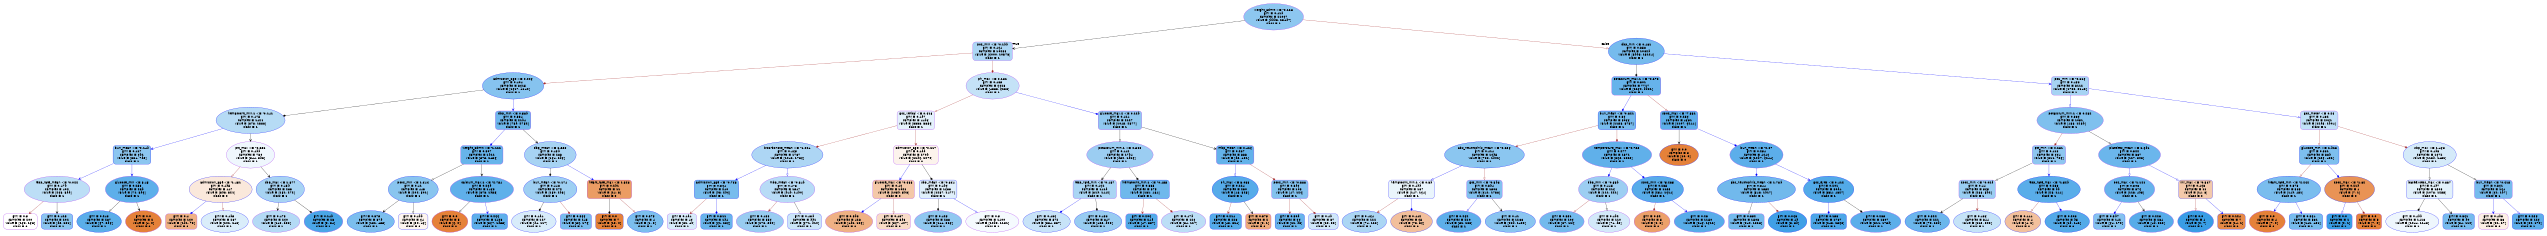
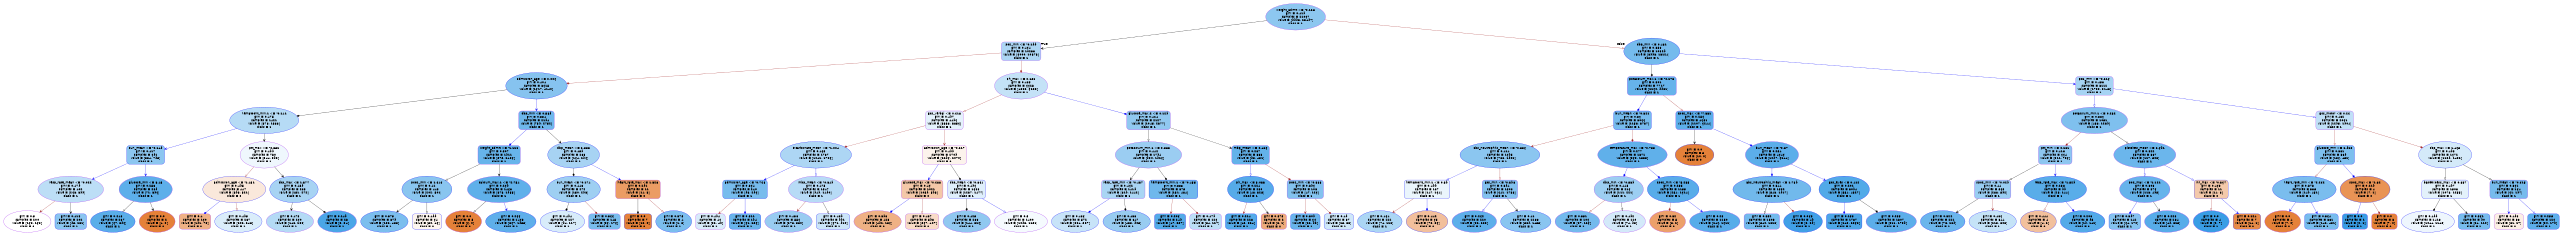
node "gini = 0.5 samples = 200 value = [168, 168] class = 0": shape box -> ellipse
node "gini = 0.266 samples = 1463 value = [367, 1955] class = 1": shape box -> ellipse
node "gini = 0.479 samples = 126 value = [84, 127] class = 1": shape ellipse -> box
